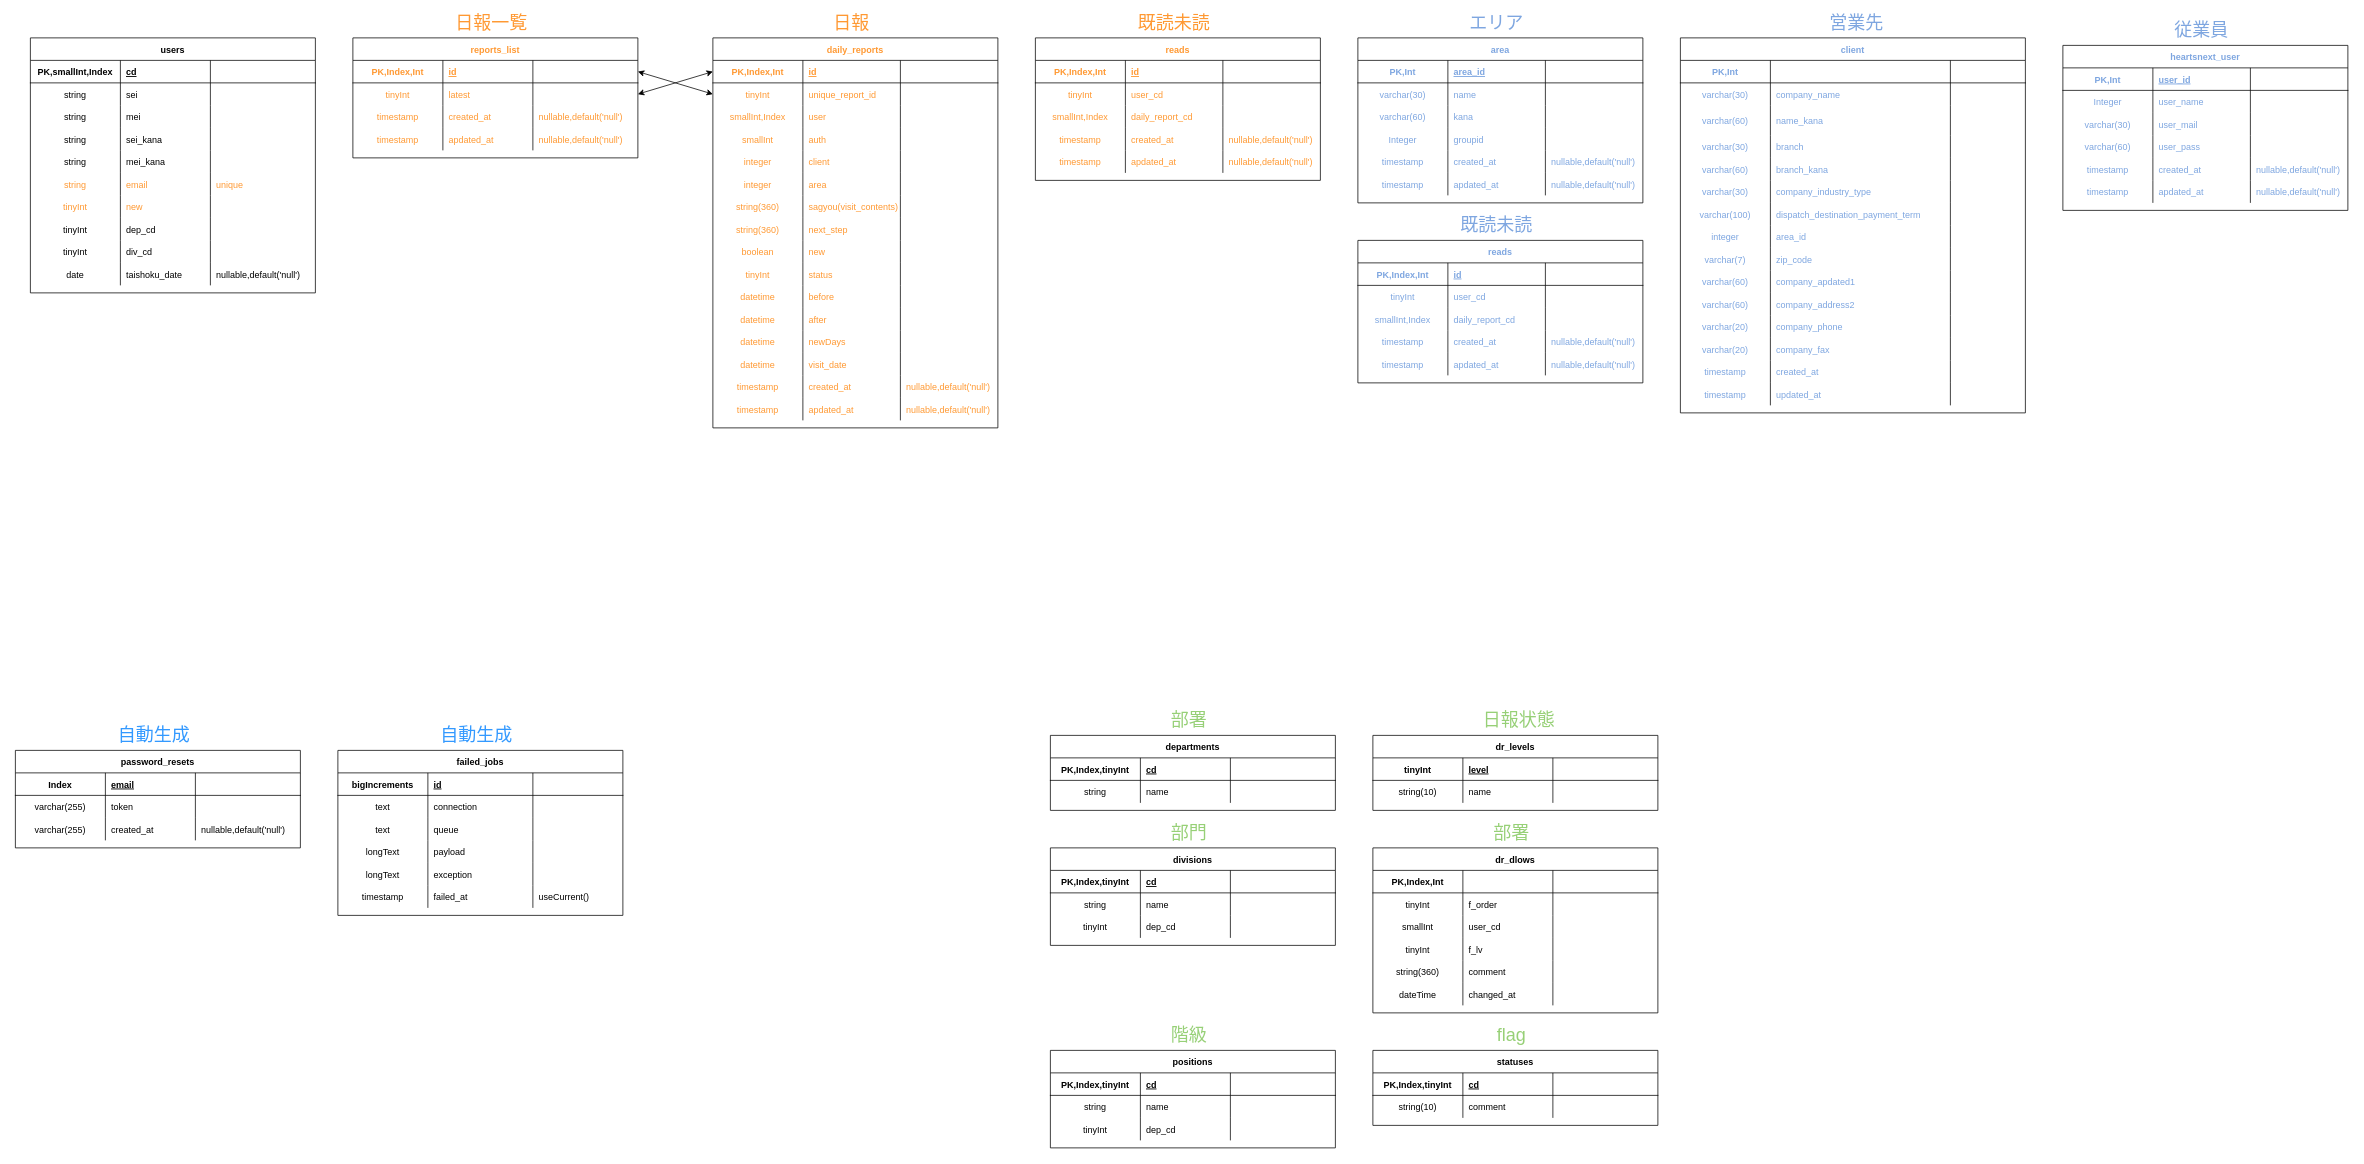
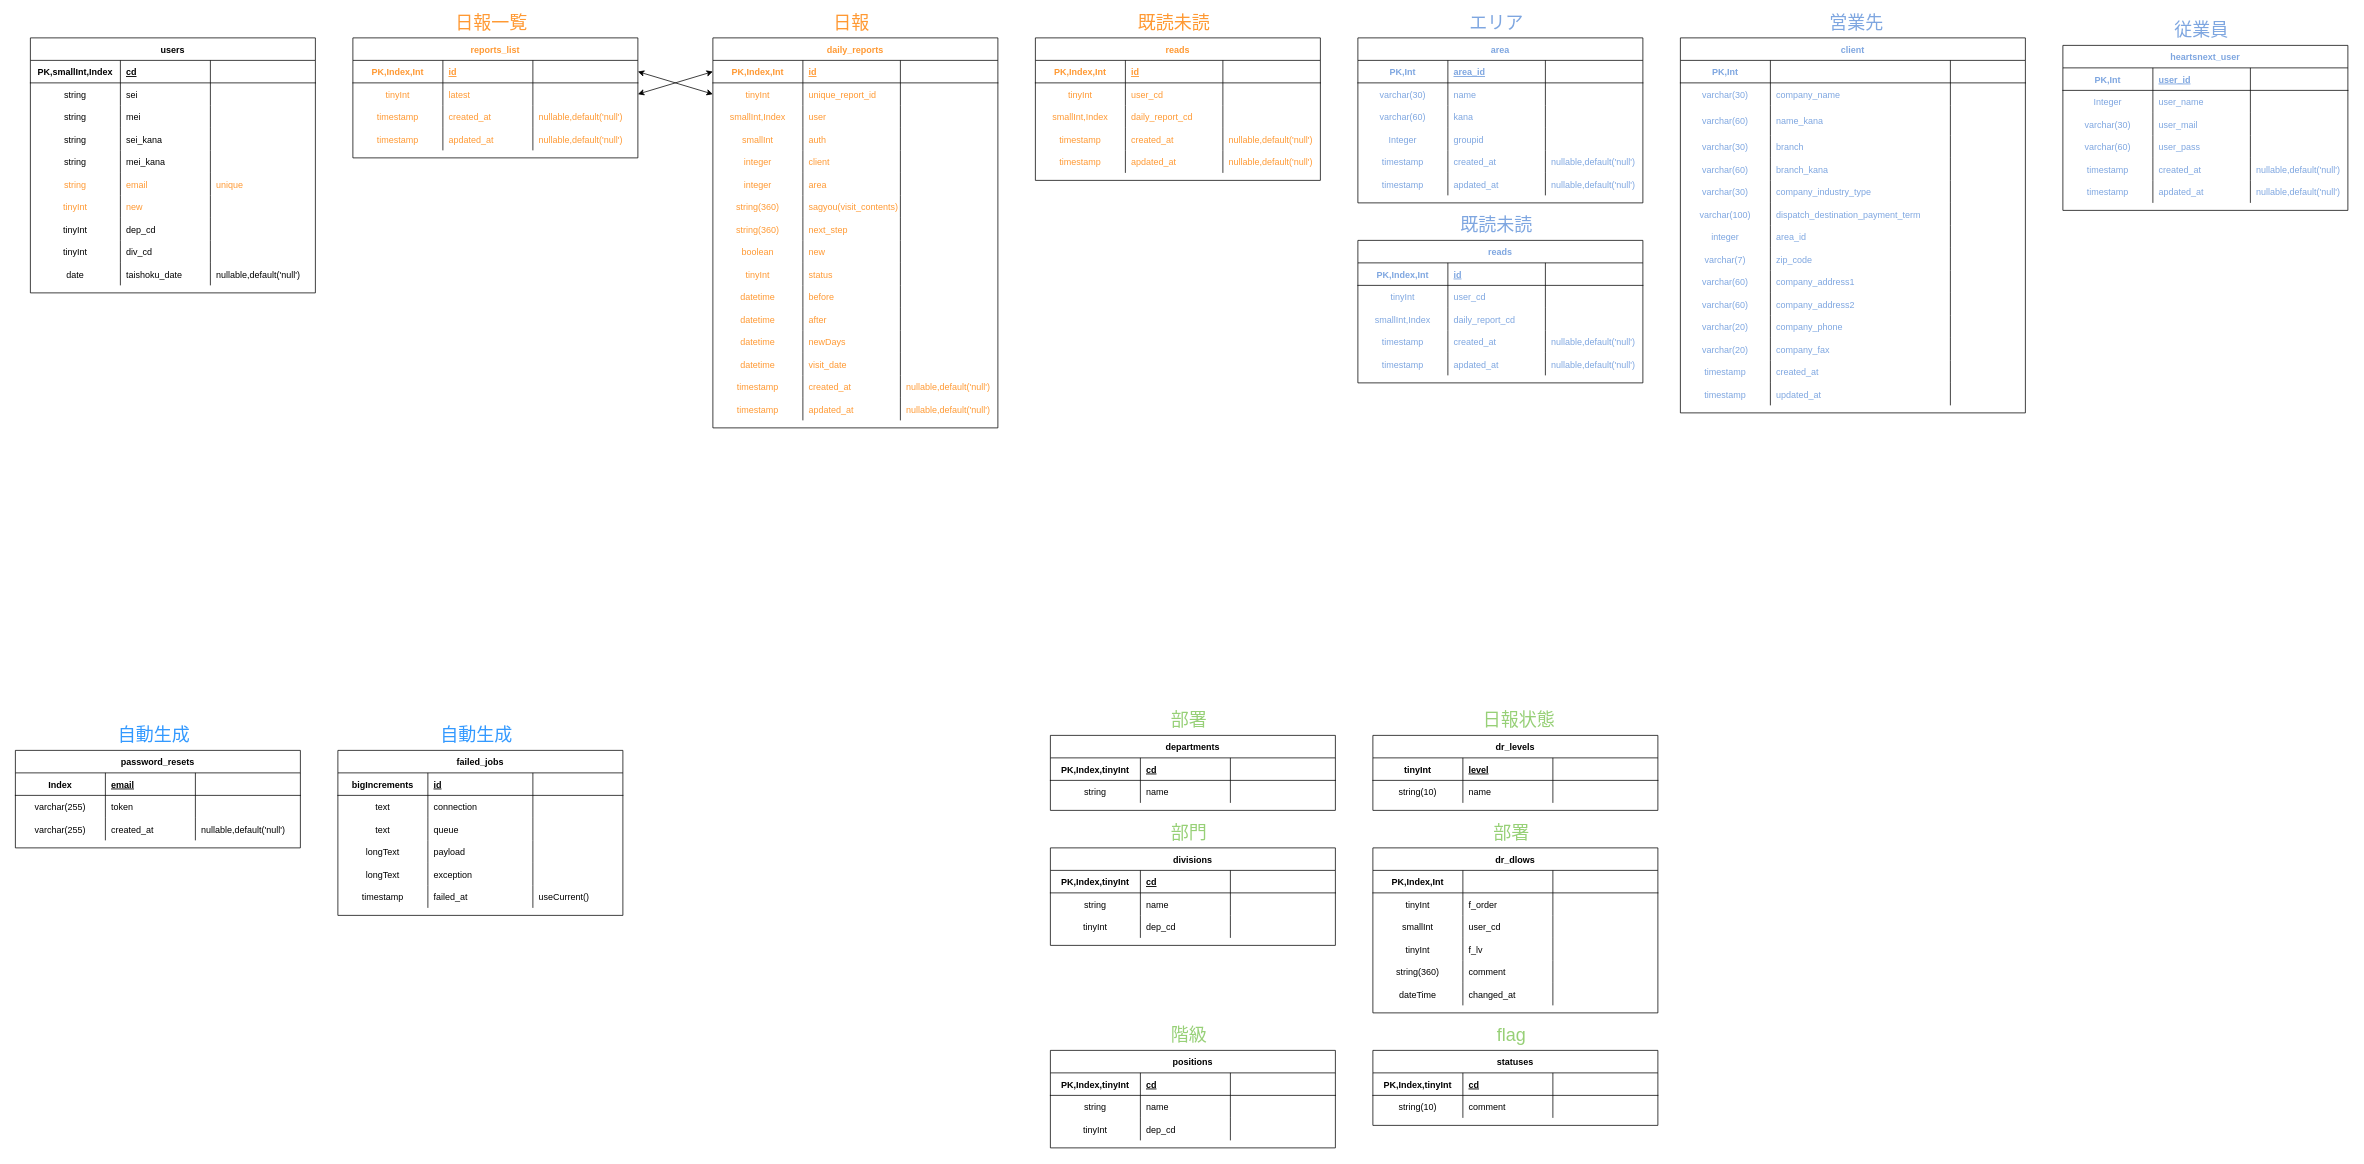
node "company_apdated1": label "company_apdated1" -> "company_address1"
